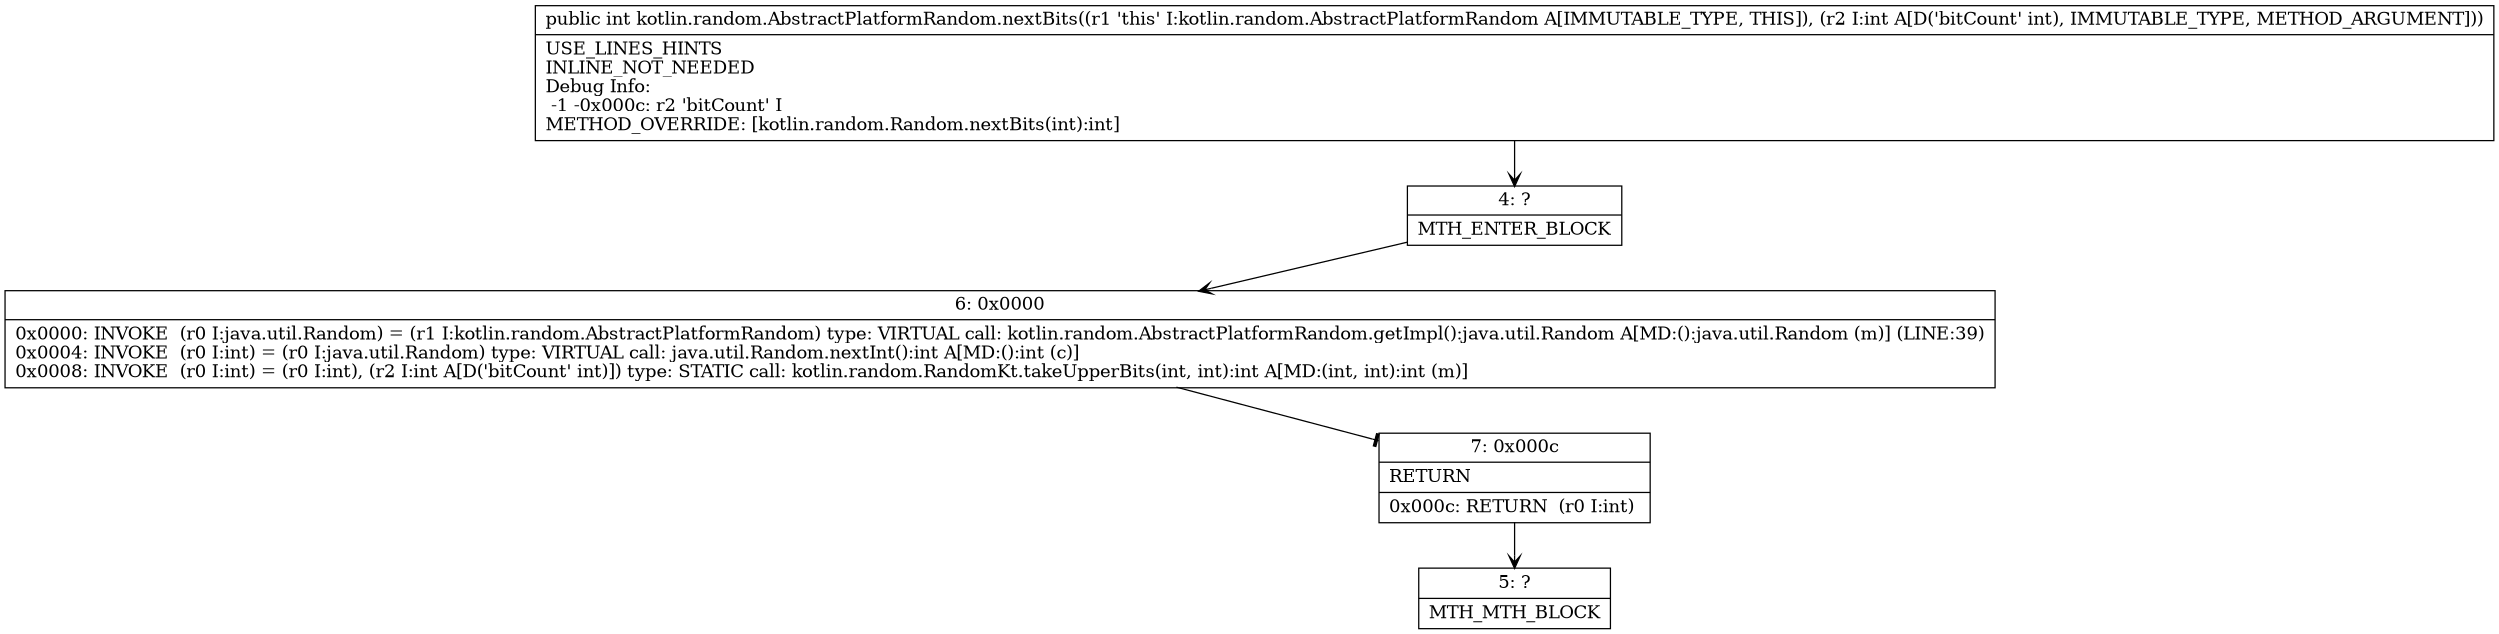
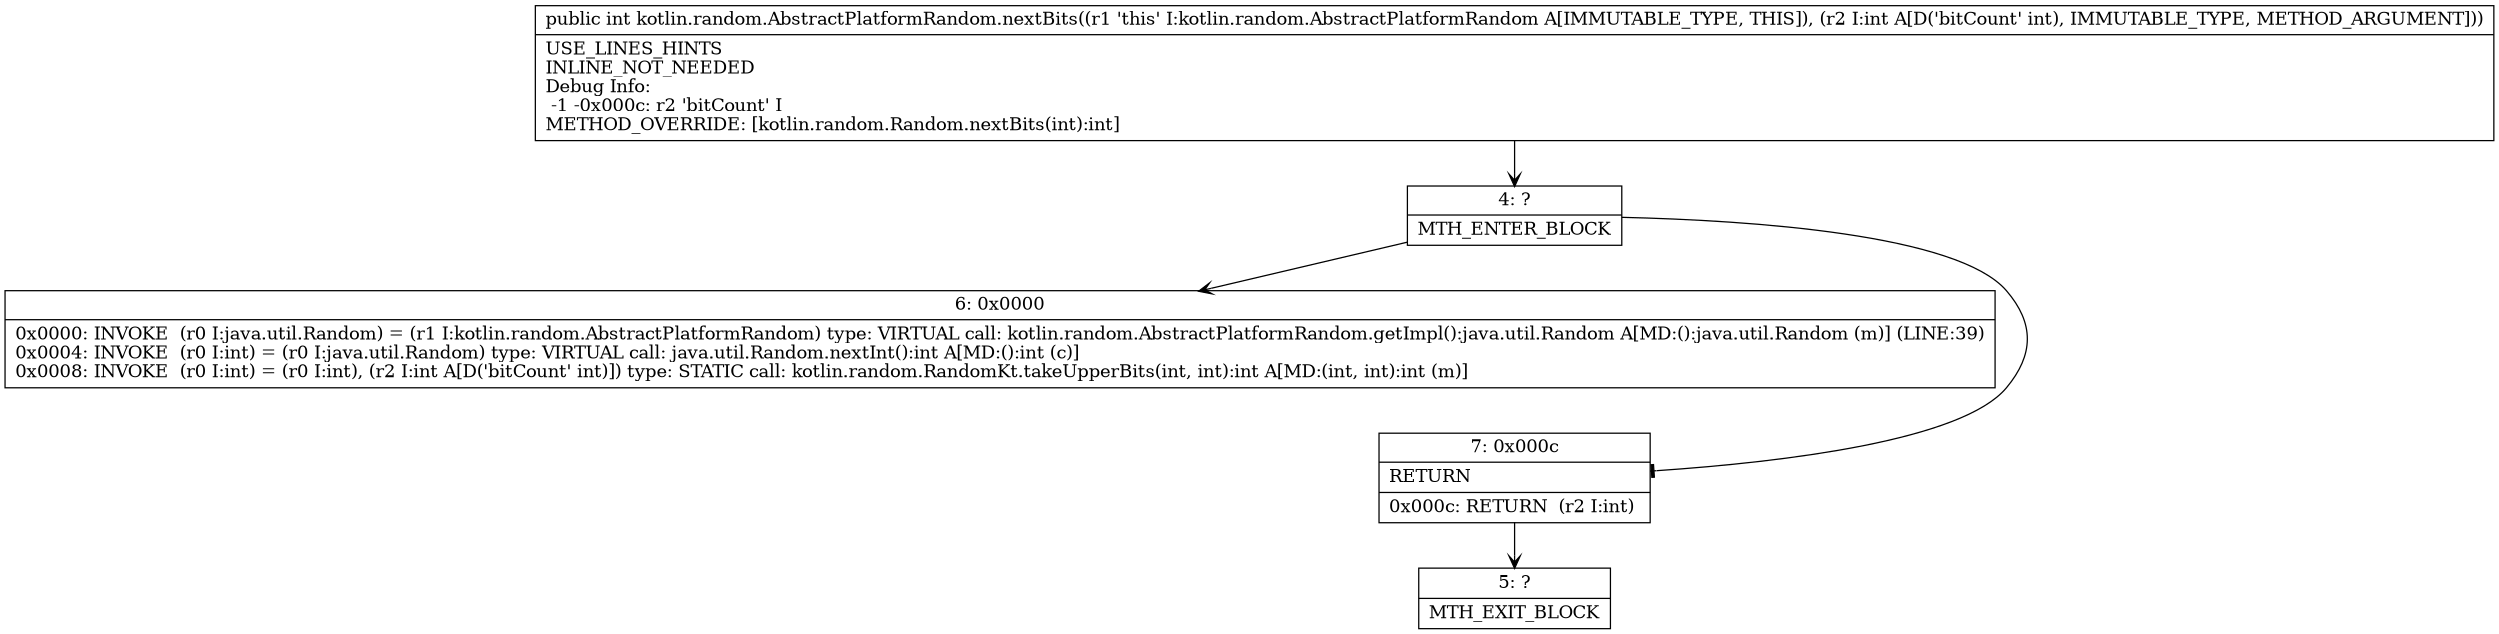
edge "6: 0x0000" -> "7: 0x000c": now "4: ?" -> "7: 0x000c"
node "7: 0x000c": text "0x000c: RETURN  (r0 I:int)" -> "0x000c: RETURN  (r2 I:int)"
node "5: ?": text "MTH_MTH_BLOCK" -> "MTH_EXIT_BLOCK"
